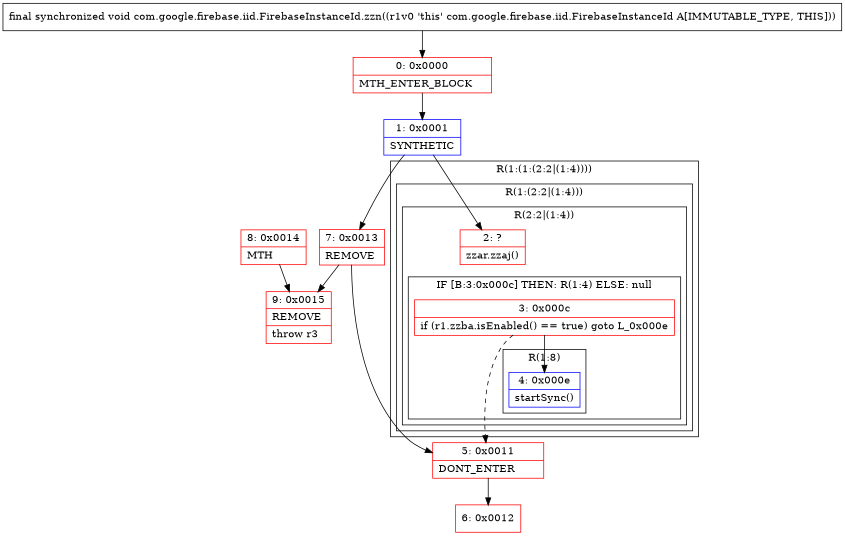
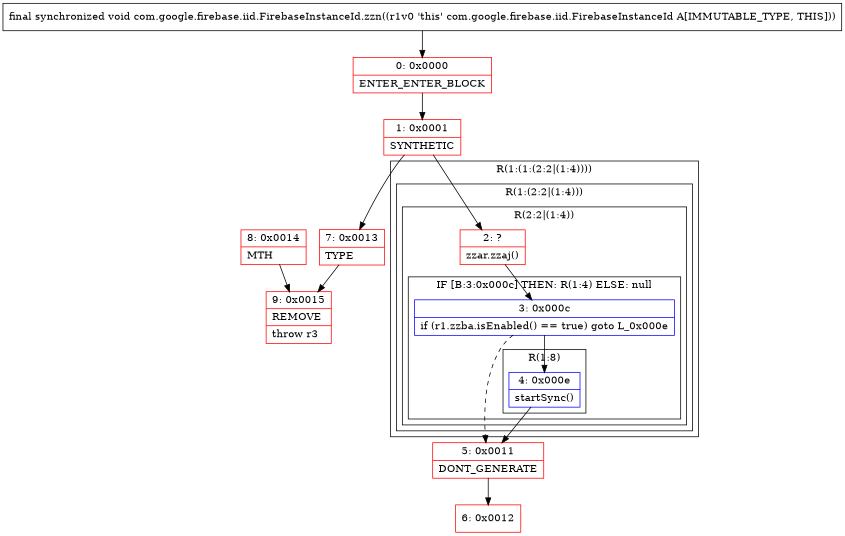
node "0: 0x0000": text "MTH_ENTER_BLOCK" -> "ENTER_ENTER_BLOCK"
node "1: 0x0001": color blue -> red
node "7: 0x0013": text "REMOVE" -> "TYPE"
edge "2: ?" -> "3: 0x000c": added
node "3: 0x000c": color red -> blue
edge "7: 0x0013" -> "5: 0x0011": now "4: 0x000e" -> "5: 0x0011"
node "5: 0x0011": text "DONT_ENTER" -> "DONT_GENERATE"
